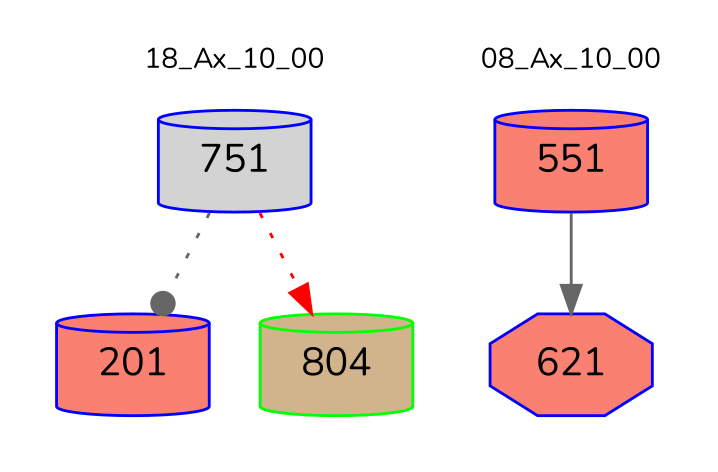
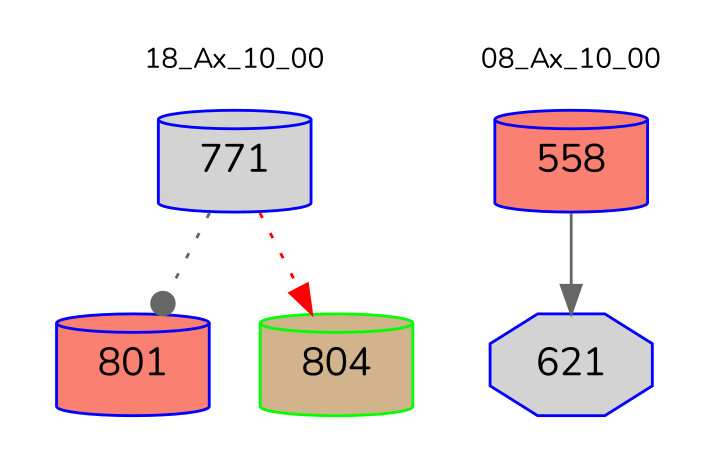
node "751": label "751" -> "771"
node "551": label "551" -> "558"
node "201": label "201" -> "801"
node "621": fillcolor salmon -> lightgrey
